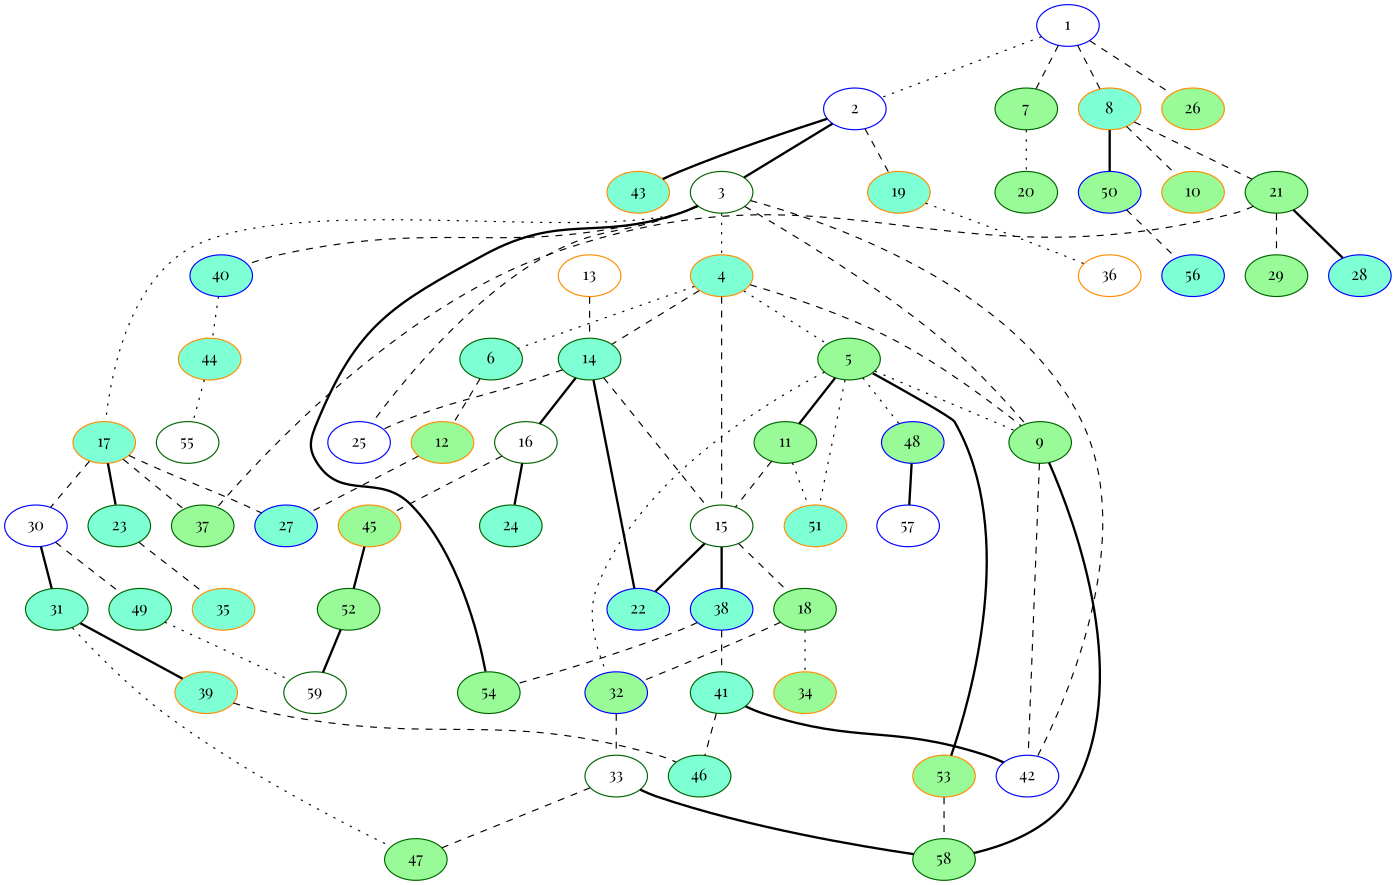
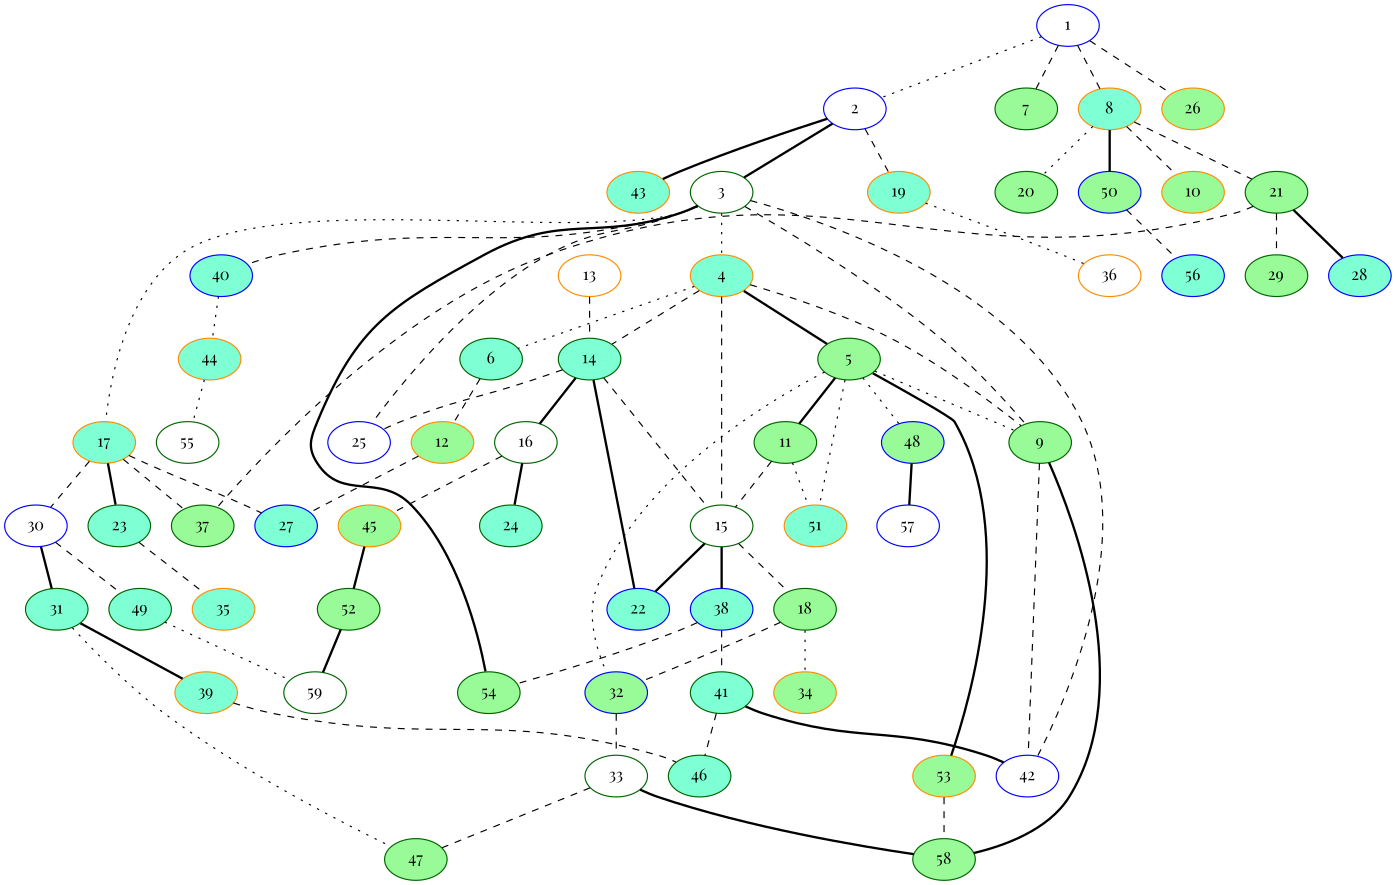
edge "7" -- "20": now "8" -- "20"
edge "4" -- "5": style dotted -> bold
